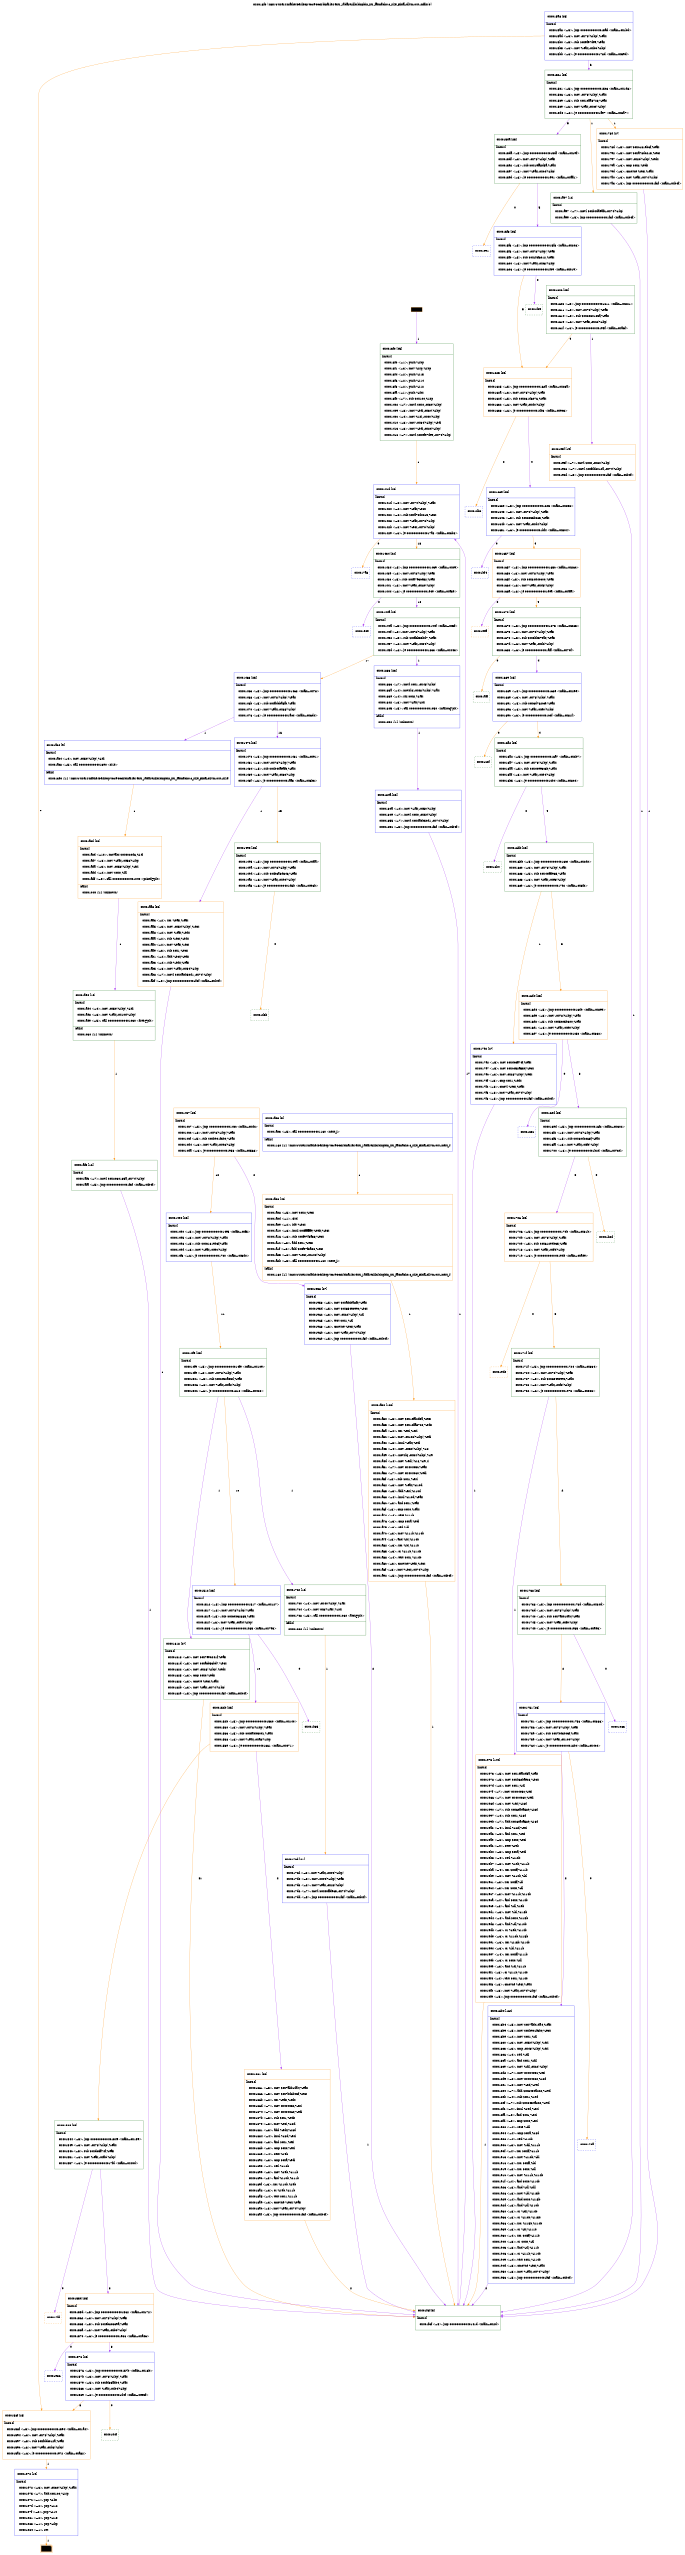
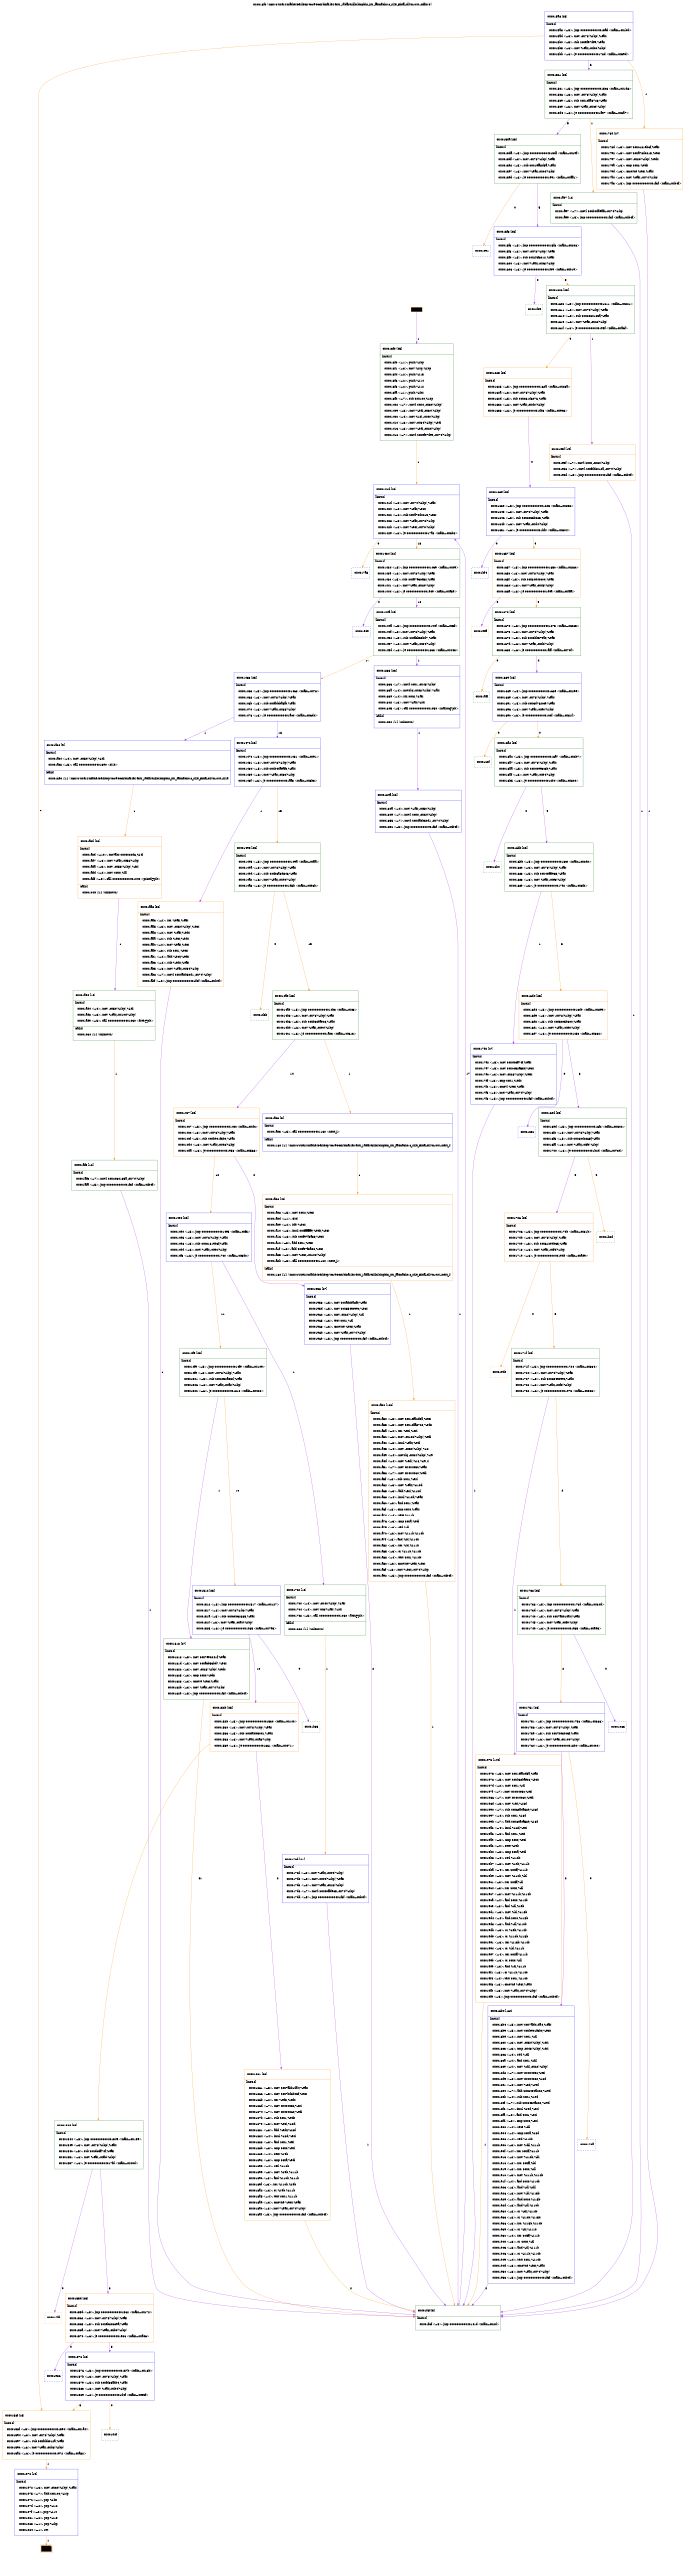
edge "0x4015c1 [25]" -> "0x40178d [27]": now "0x4015a8 [25]" -> "0x40178d [27]"
edge "0x4015f3 [25]" -> "0x401625 [25]": now "0x4015f3 [25]" -> "0x40160c [25]"
node "0x401db3": removed
edge "0x4016bb [25]" -> "0x4017e2 [27]": color darkorange -> purple
node "0x4014ae [25]": added
edge "0x4014f9 [25]" -> "0x4017c0 [13]": now "0x4014e0 [25]" -> "0x4017c0 [13]"
